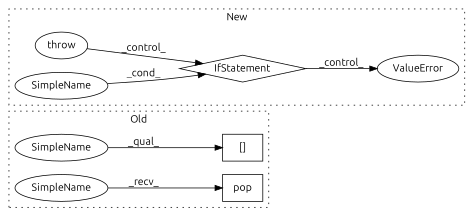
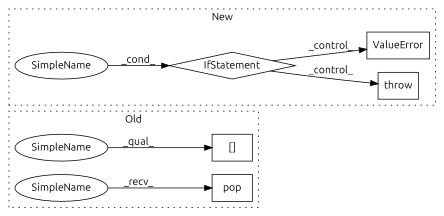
node "throw": shape ellipse -> box
edge "throw" -> "IfStatement": reversed
node "ValueError": shape ellipse -> box
